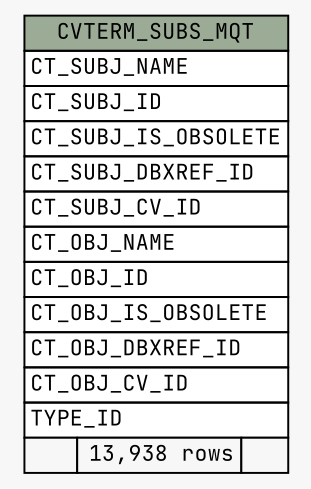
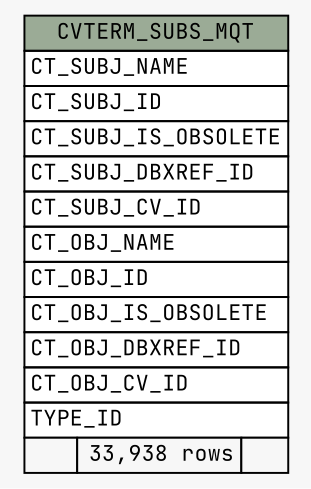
node "CVTERM_SUBS_MQT": text "13,938 rows" -> "33,938 rows"
